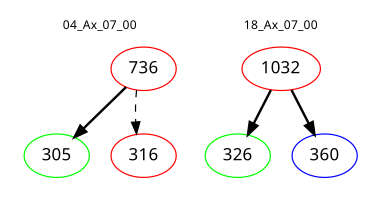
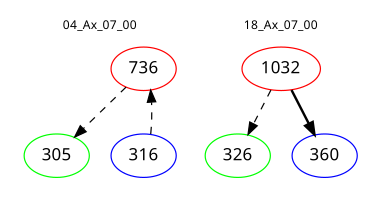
edge "736" -> "316": reversed
edge "1032" -> "326": style bold -> dashed
edge "736" -> "305": style bold -> dashed
node "316": color red -> blue
